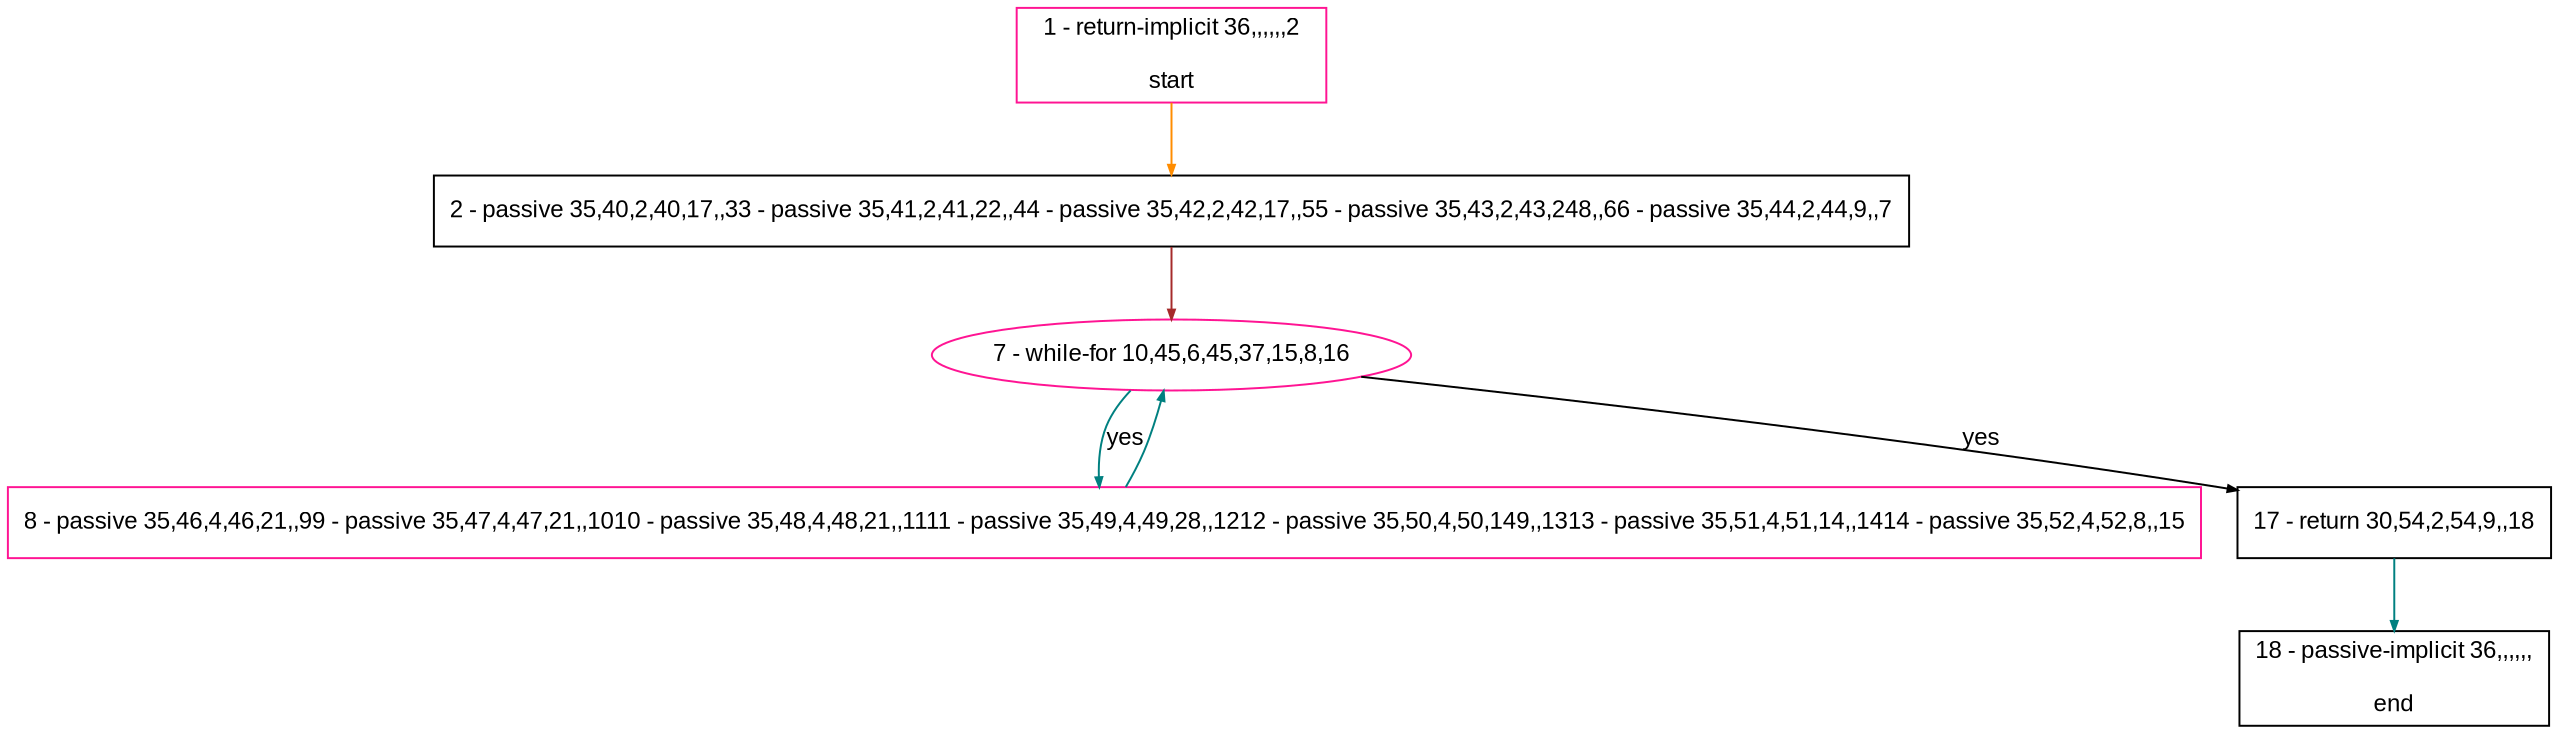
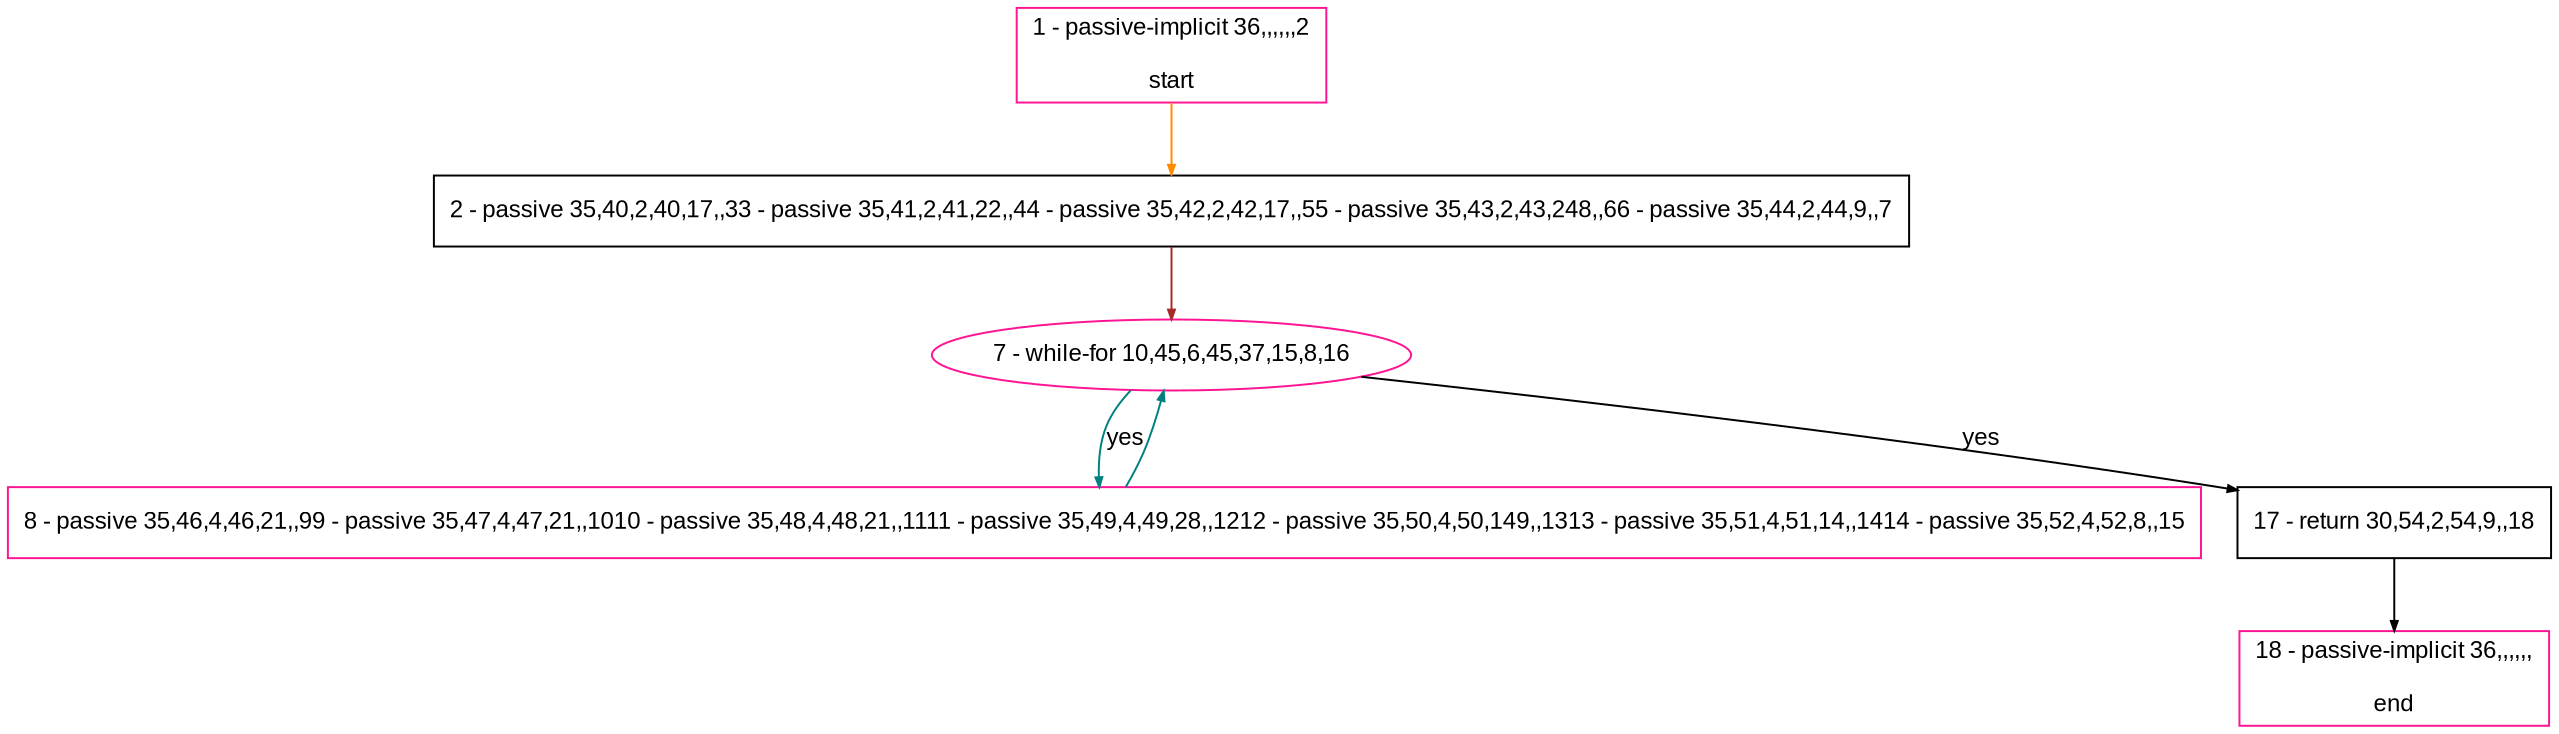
node "1 - return-implicit 36,,,,,,2 start": label "1 - return-implicit 36,,,,,,2 start" -> "1 - passive-implicit 36,,,,,,2 start"
edge "17 - return 30,54,2,54,9,,18" -> "18 - passive-implicit 36,,,,,, end": color teal -> black
node "18 - passive-implicit 36,,,,,, end": color black -> deeppink
